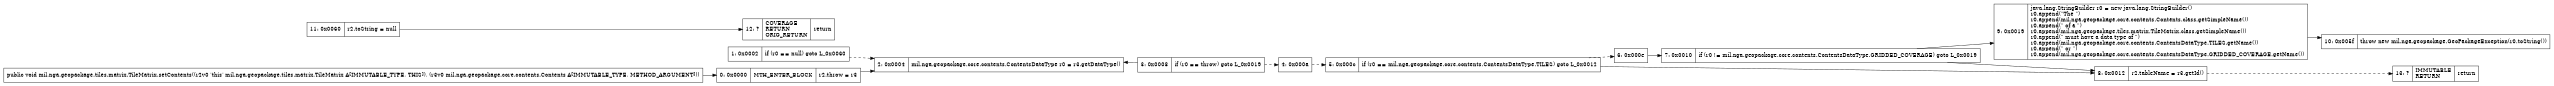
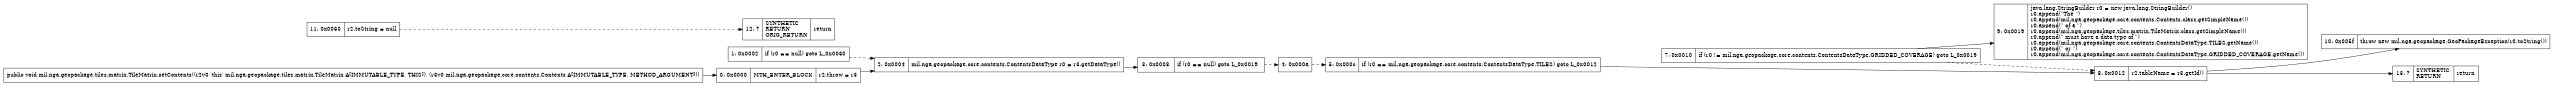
node "12: ?": text "COVERAGE" -> "SYNTHETIC"
edge "11: 0x0060" -> "12: ?": style solid -> dashed
edge "9: 0x0019" -> "10: 0x005f": now "8: 0x0012" -> "10: 0x005f"
node "6: 0x000e": removed
edge "3: 0x0008" -> "2: 0x0004": reversed
node "3: 0x0008": text "if (r0 == throw) goto L_0x0019" -> "if (r0 == null) goto L_0x0019"
edge "7: 0x0010" -> "8: 0x0012": style solid -> dashed
node "13: ?": text "IMMUTABLE" -> "SYNTHETIC"
edge "8: 0x0012" -> "13: ?": style dashed -> solid
